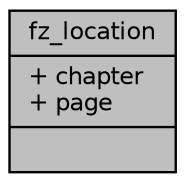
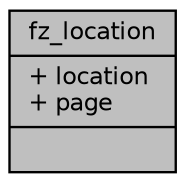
node "fz_location": text "+ chapter" -> "+ location"
